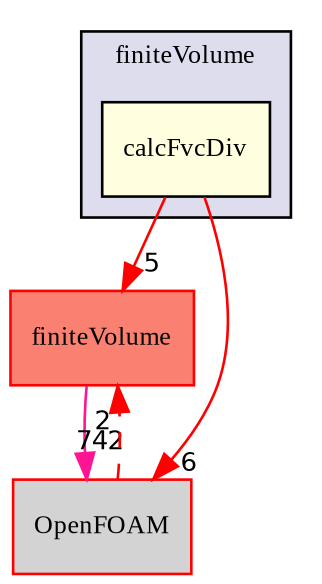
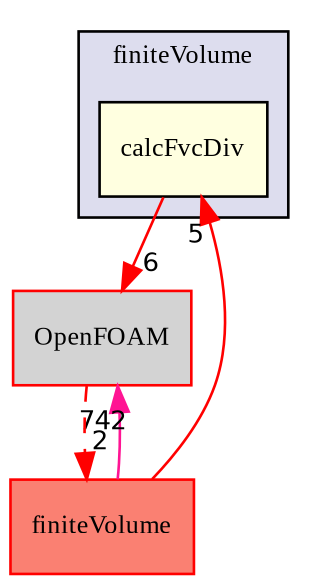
edge "calcFvcDiv" -> "finiteVolume": reversed
